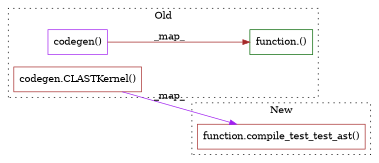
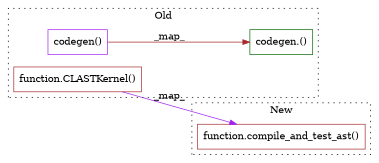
node "function.()": label "function.()" -> "codegen.()"
node "codegen.CLASTKernel()": label "codegen.CLASTKernel()" -> "function.CLASTKernel()"
node "function.compile_test_test_ast()": label "function.compile_test_test_ast()" -> "function.compile_and_test_ast()"
